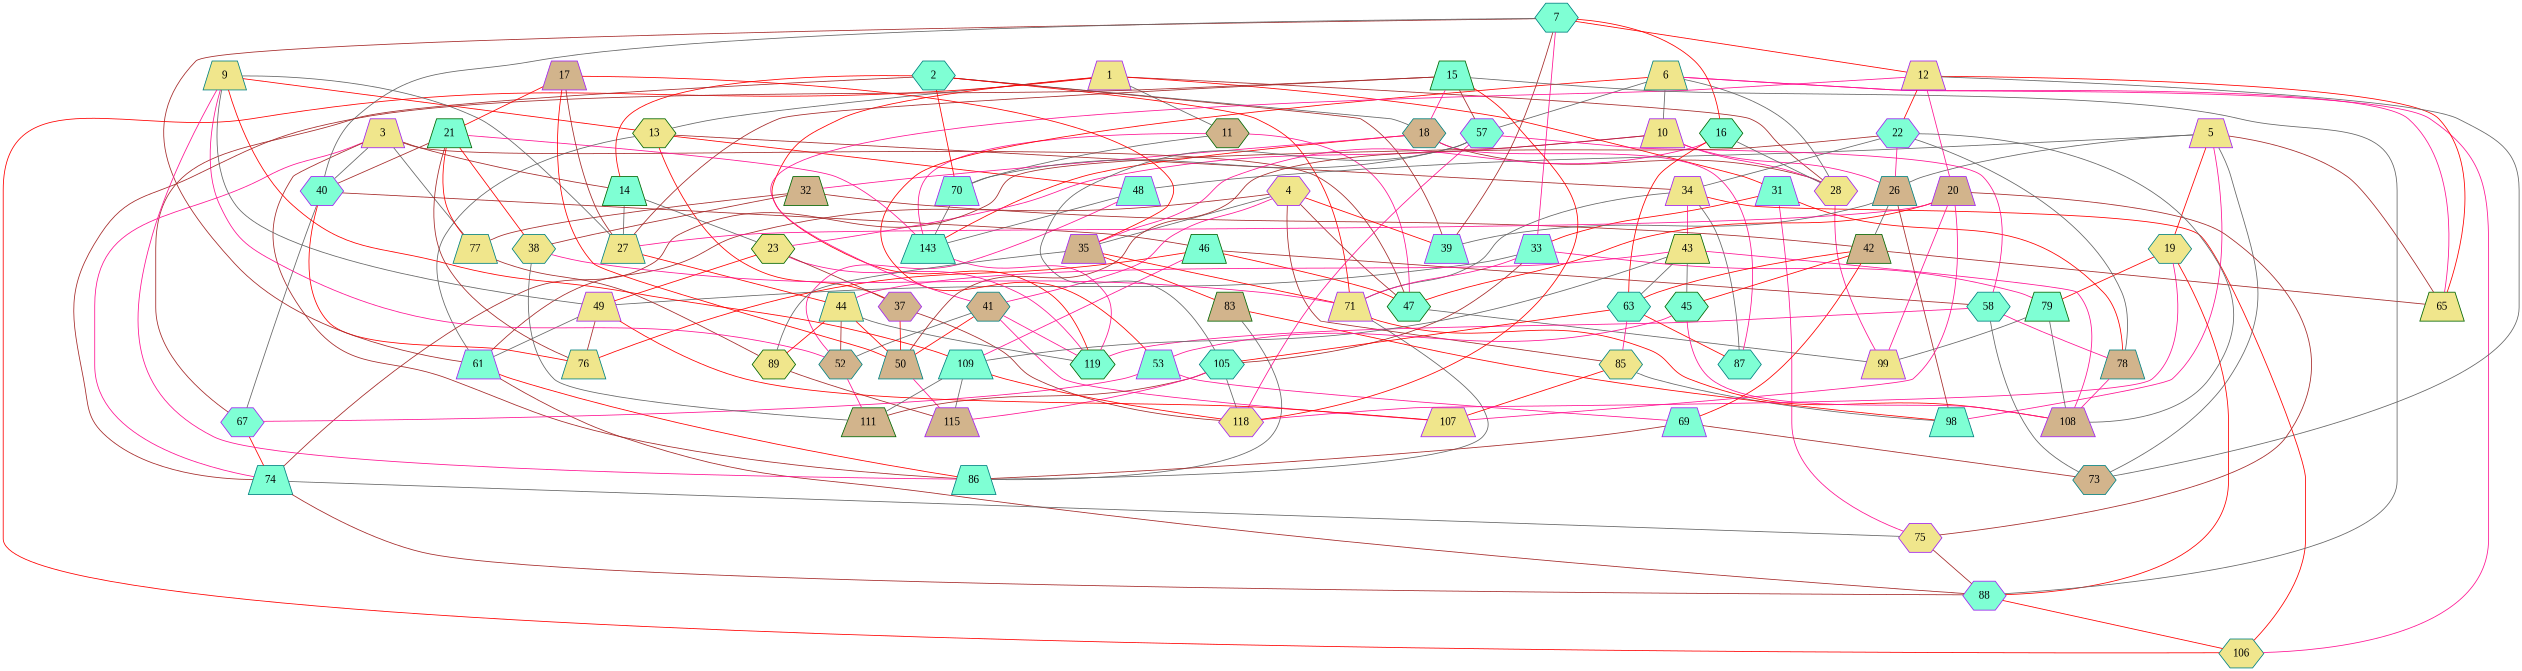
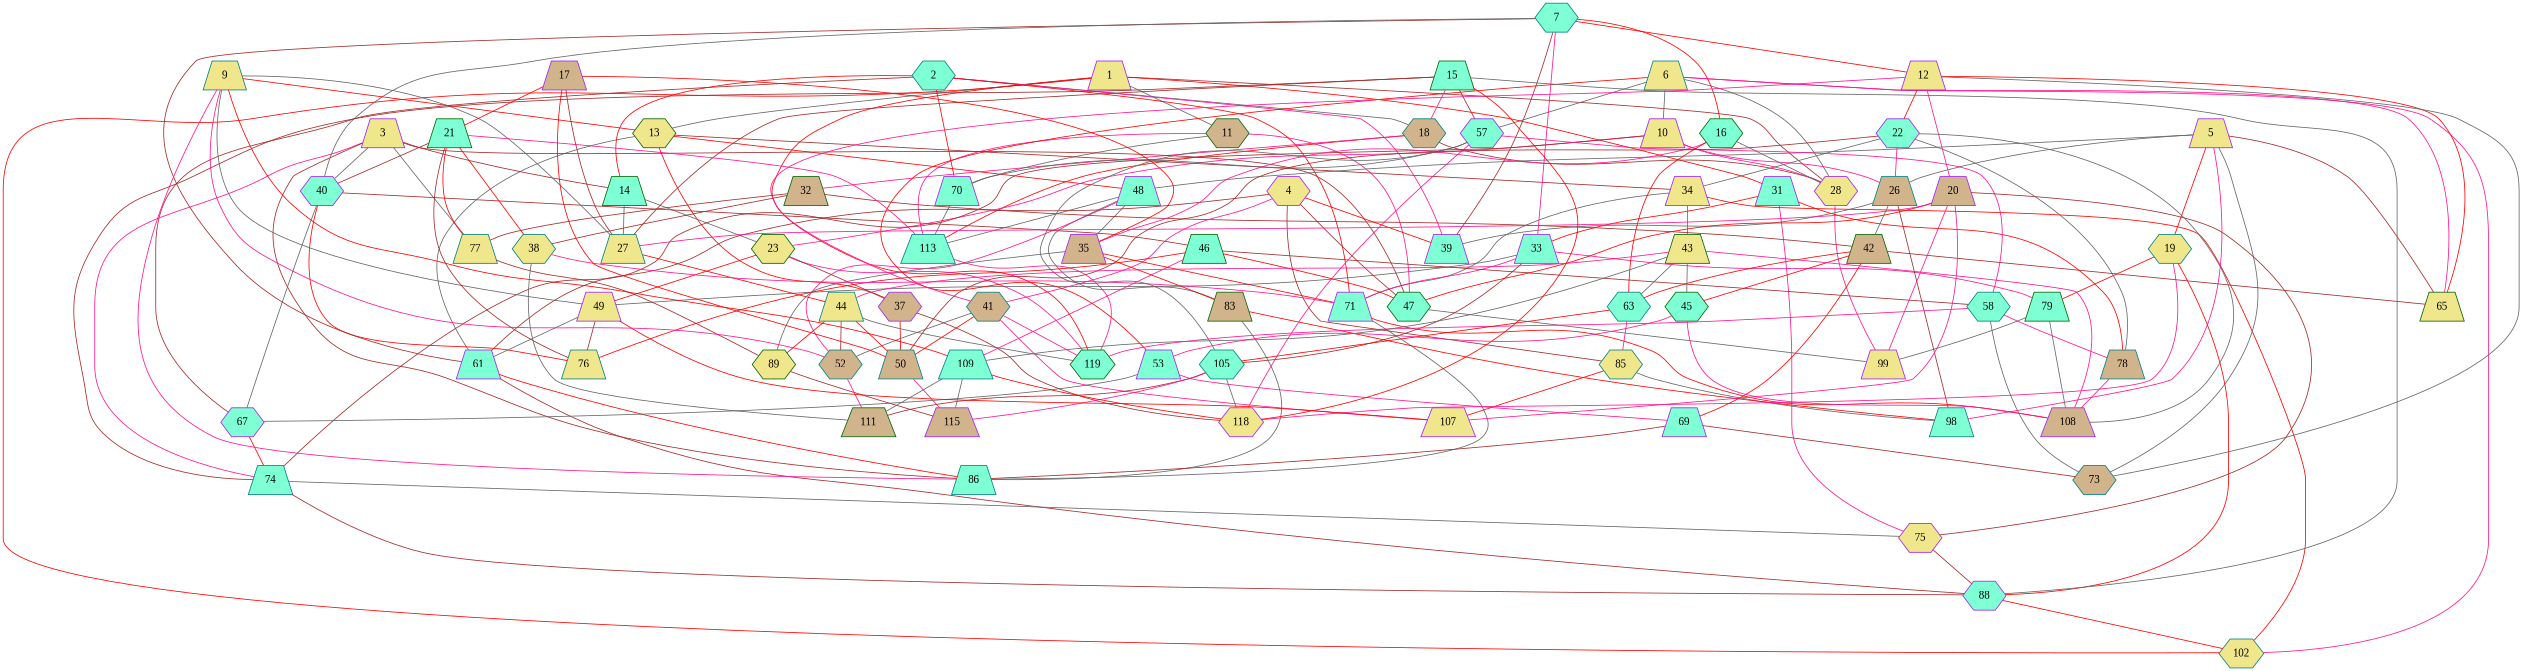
edge "2" -- "39": color brown -> deeppink
edge "4" -- "35": now "48" -- "35"
edge "48" -- "83": added
node "143": label "143" -> "113"
node "71": fillcolor khaki -> aquamarine
node "87": removed
edge "53" -- "67": color deeppink -> gray40
node "106": label "106" -> "102"
